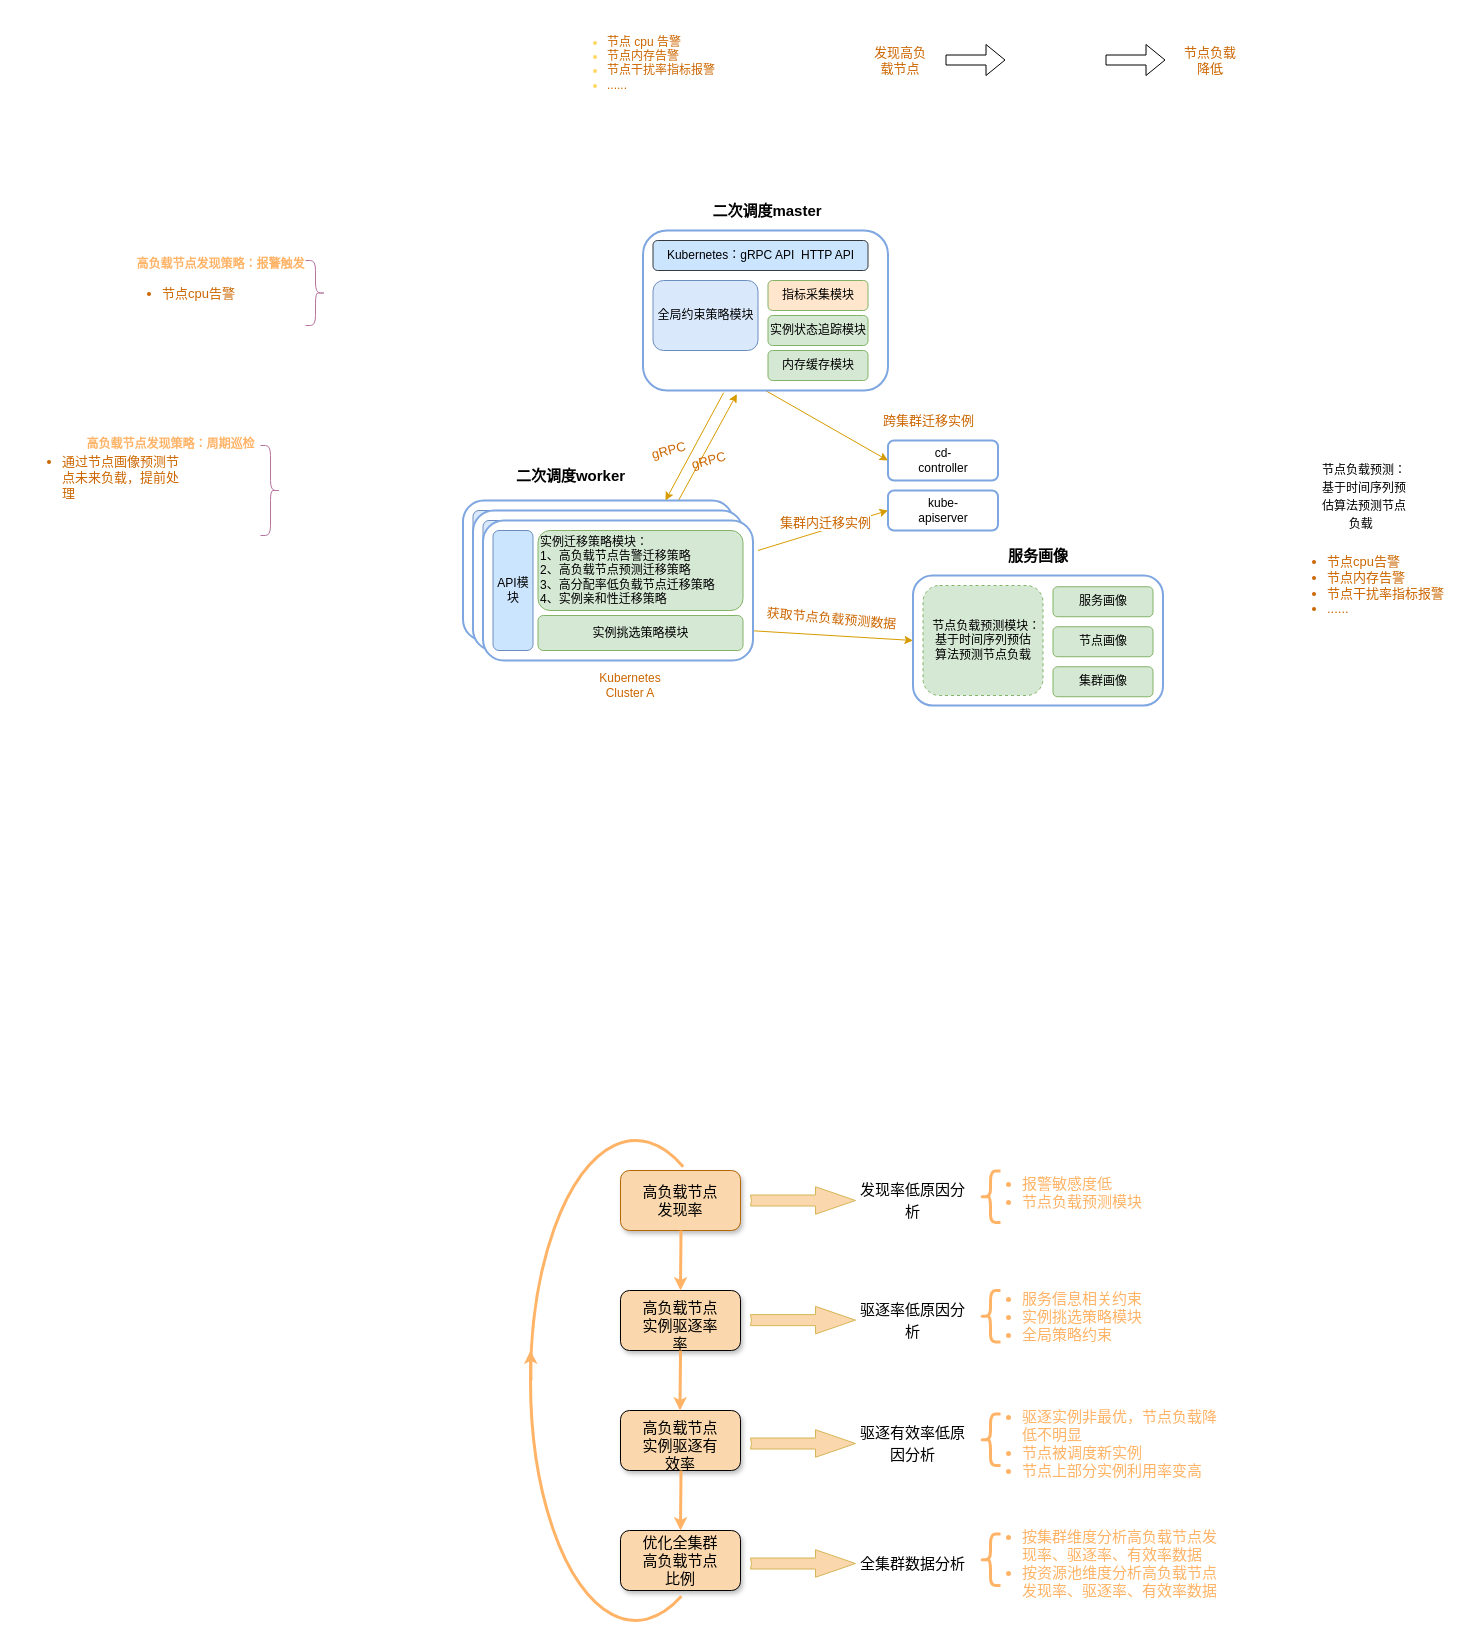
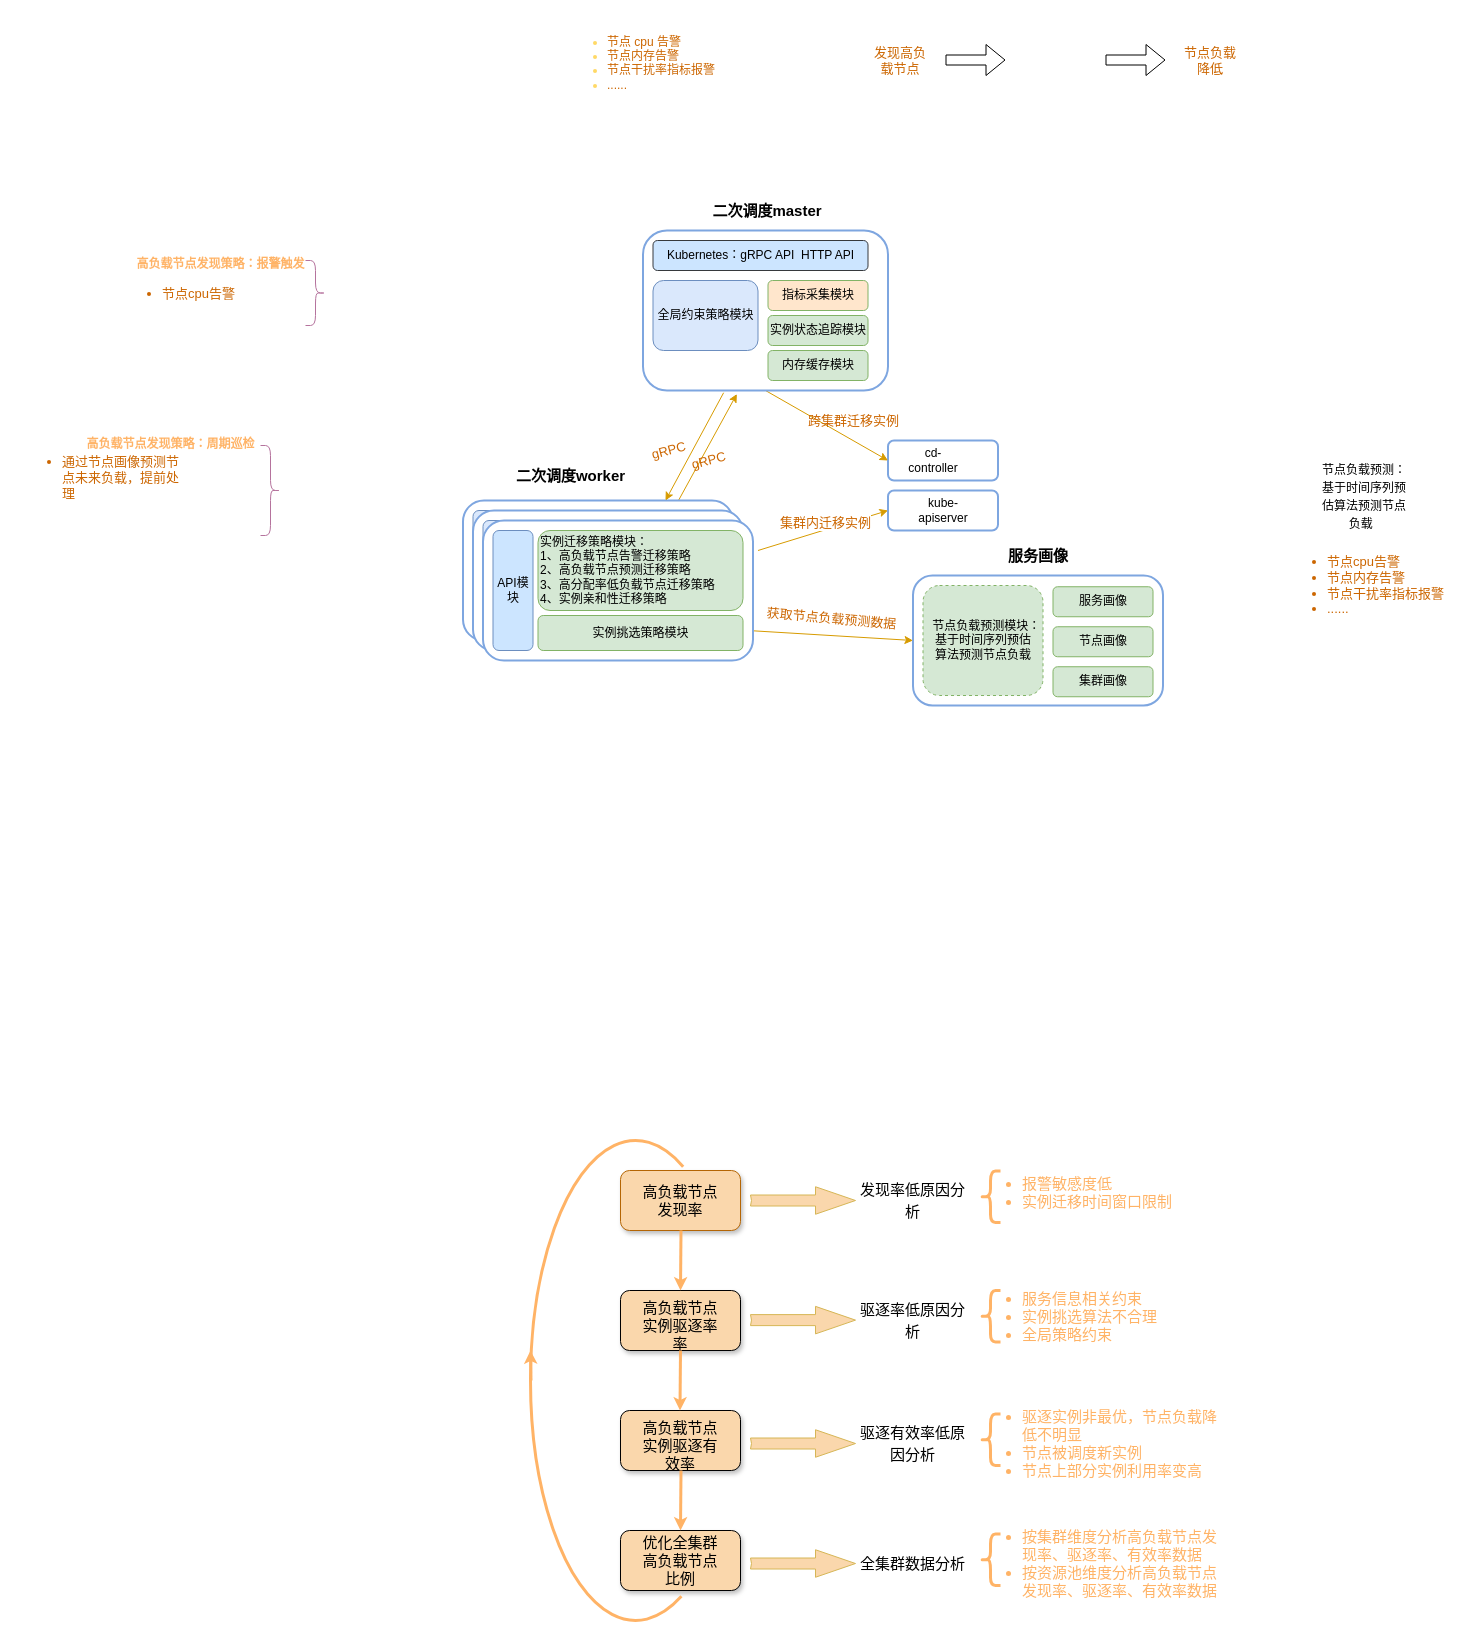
node "跨集群迁移实例": moved (928, 421) -> (853, 421)
node "cd-controller": moved (943, 461) -> (933, 461)
node "Kubernetes Cluster A": removed
node "报警敏感度低 节点负载预测模块": label "报警敏感度低 节点负载预测模块" -> "报警敏感度低 实例迁移时间窗口限制"
node "服务信息相关约束 实例挑选策略模块 全局策略约束": label "服务信息相关约束 实例挑选策略模块 全局策略约束" -> "服务信息相关约束 实例挑选算法不合理 全局策略约束"
